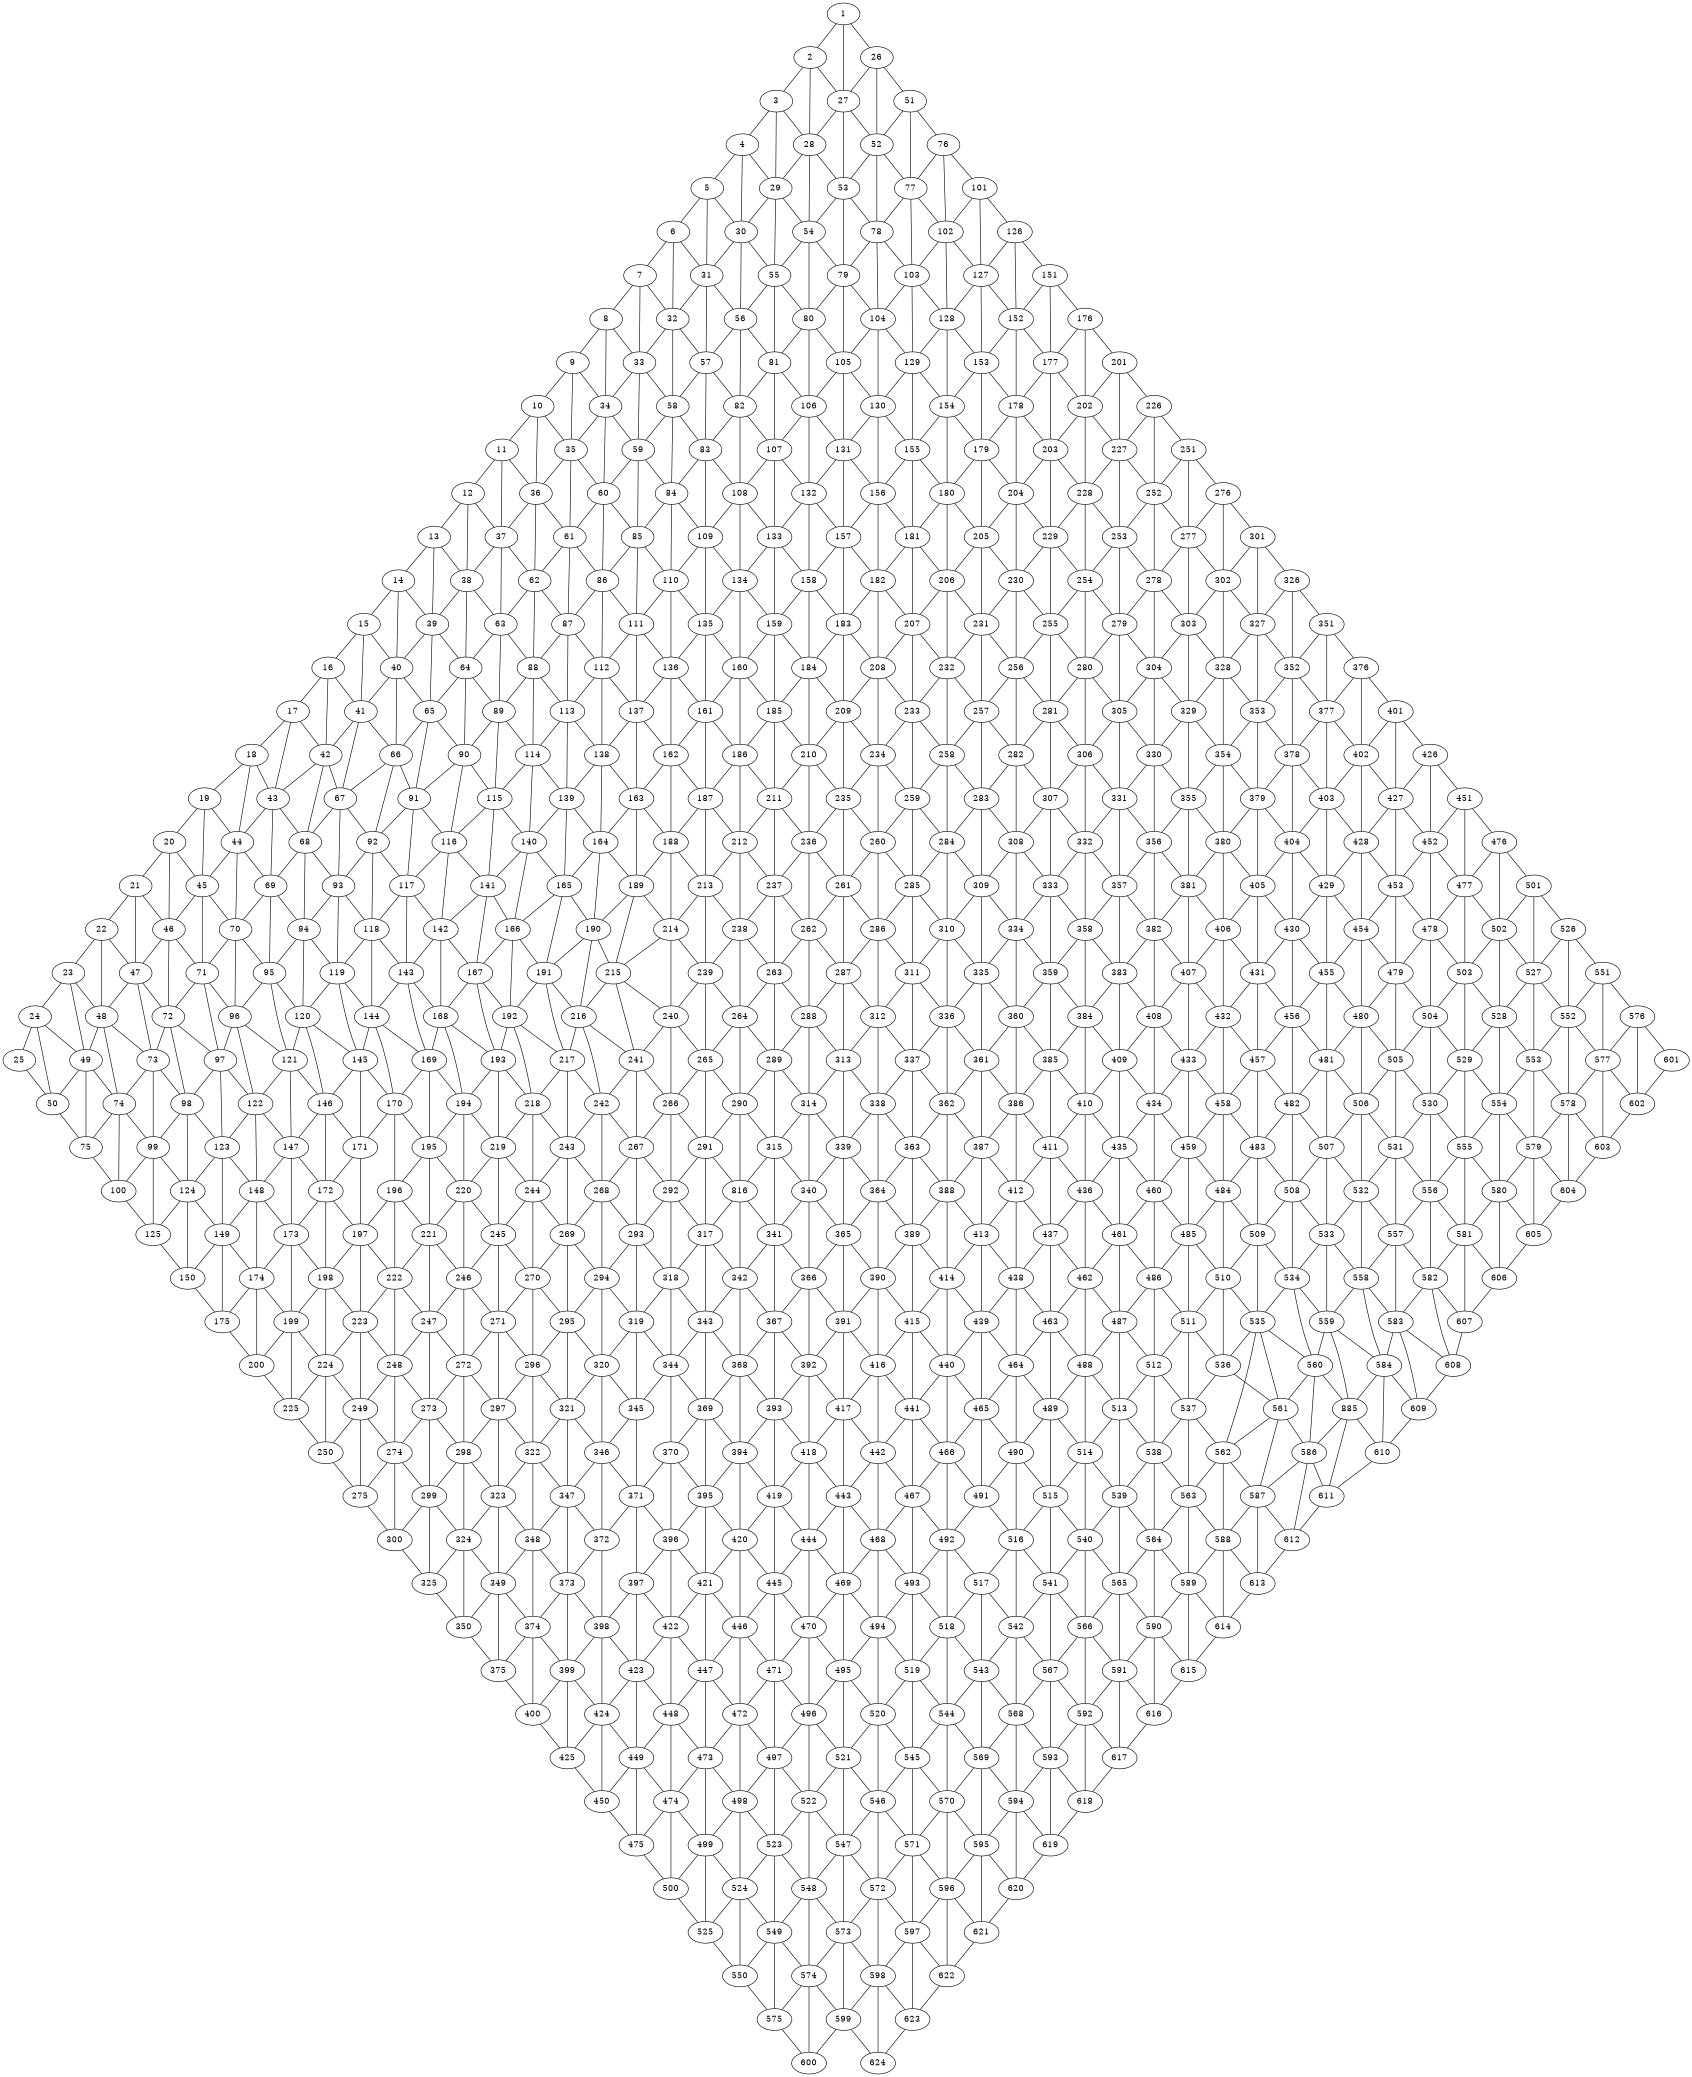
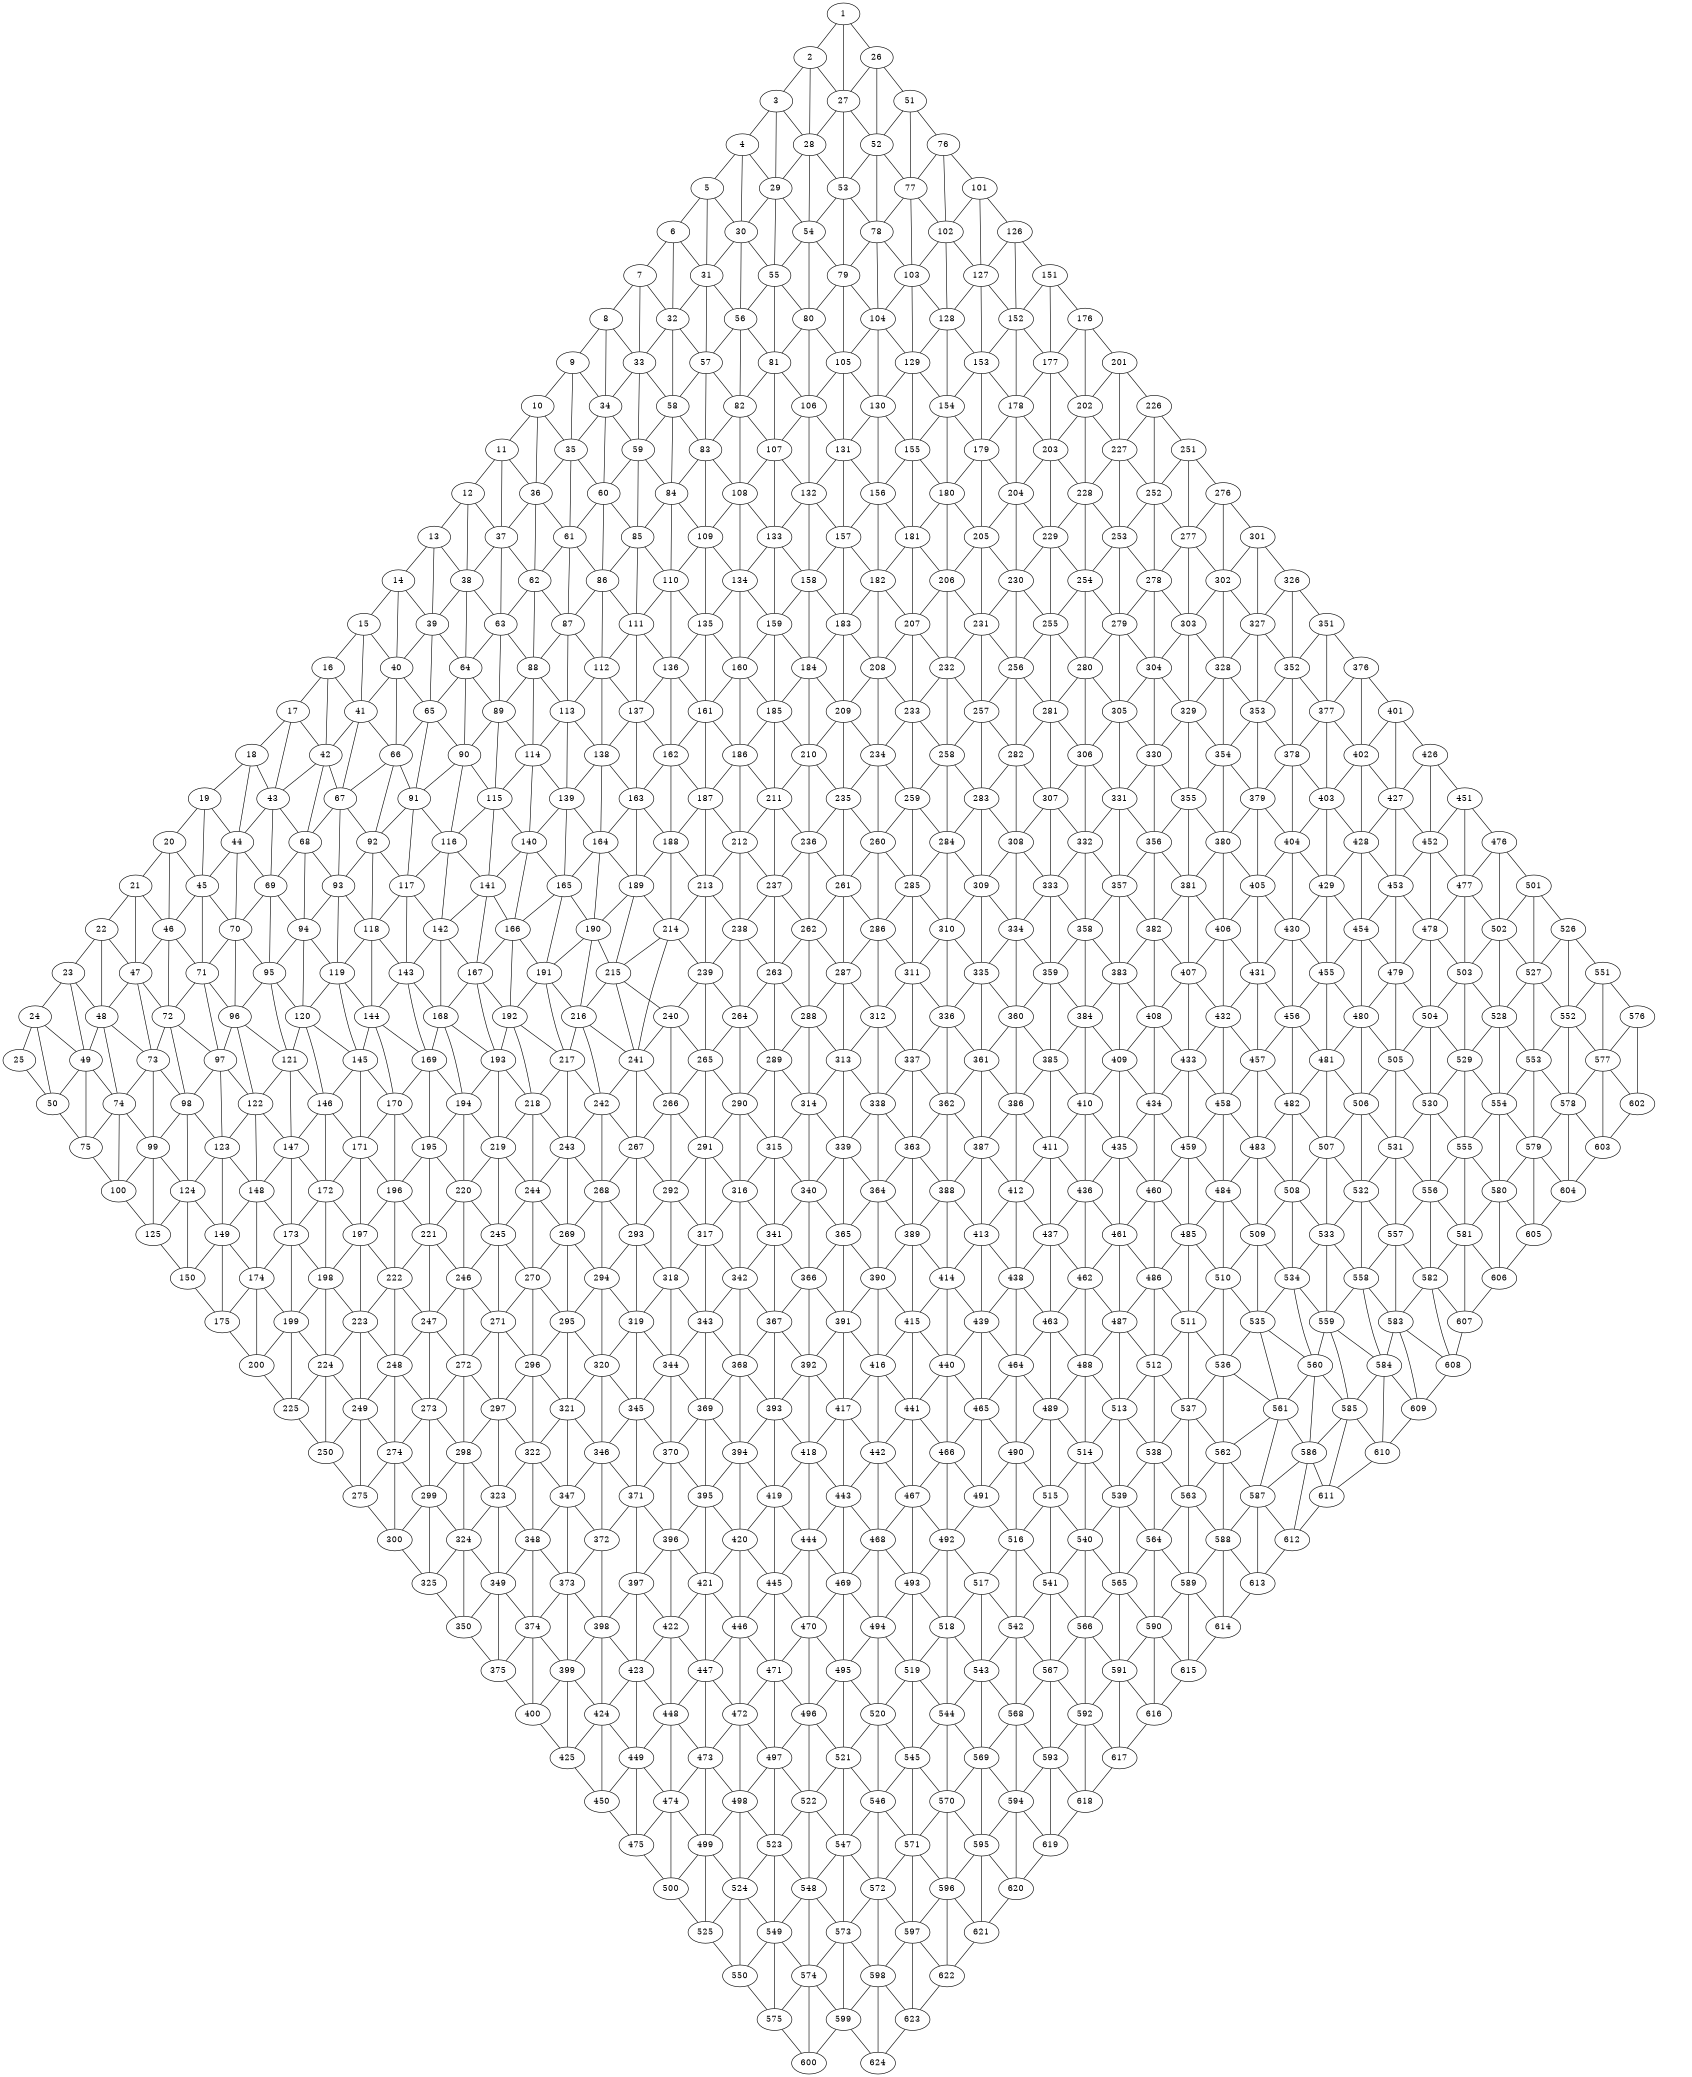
edge "214" -- "240": now "214" -- "241"
node "601": removed
edge "171" -- "196": added
node "816": label "816" -> "316"
edge "535" -- "562": now "536" -- "562"
node "885": label "885" -> "585"
edge "345" -- "370": added
